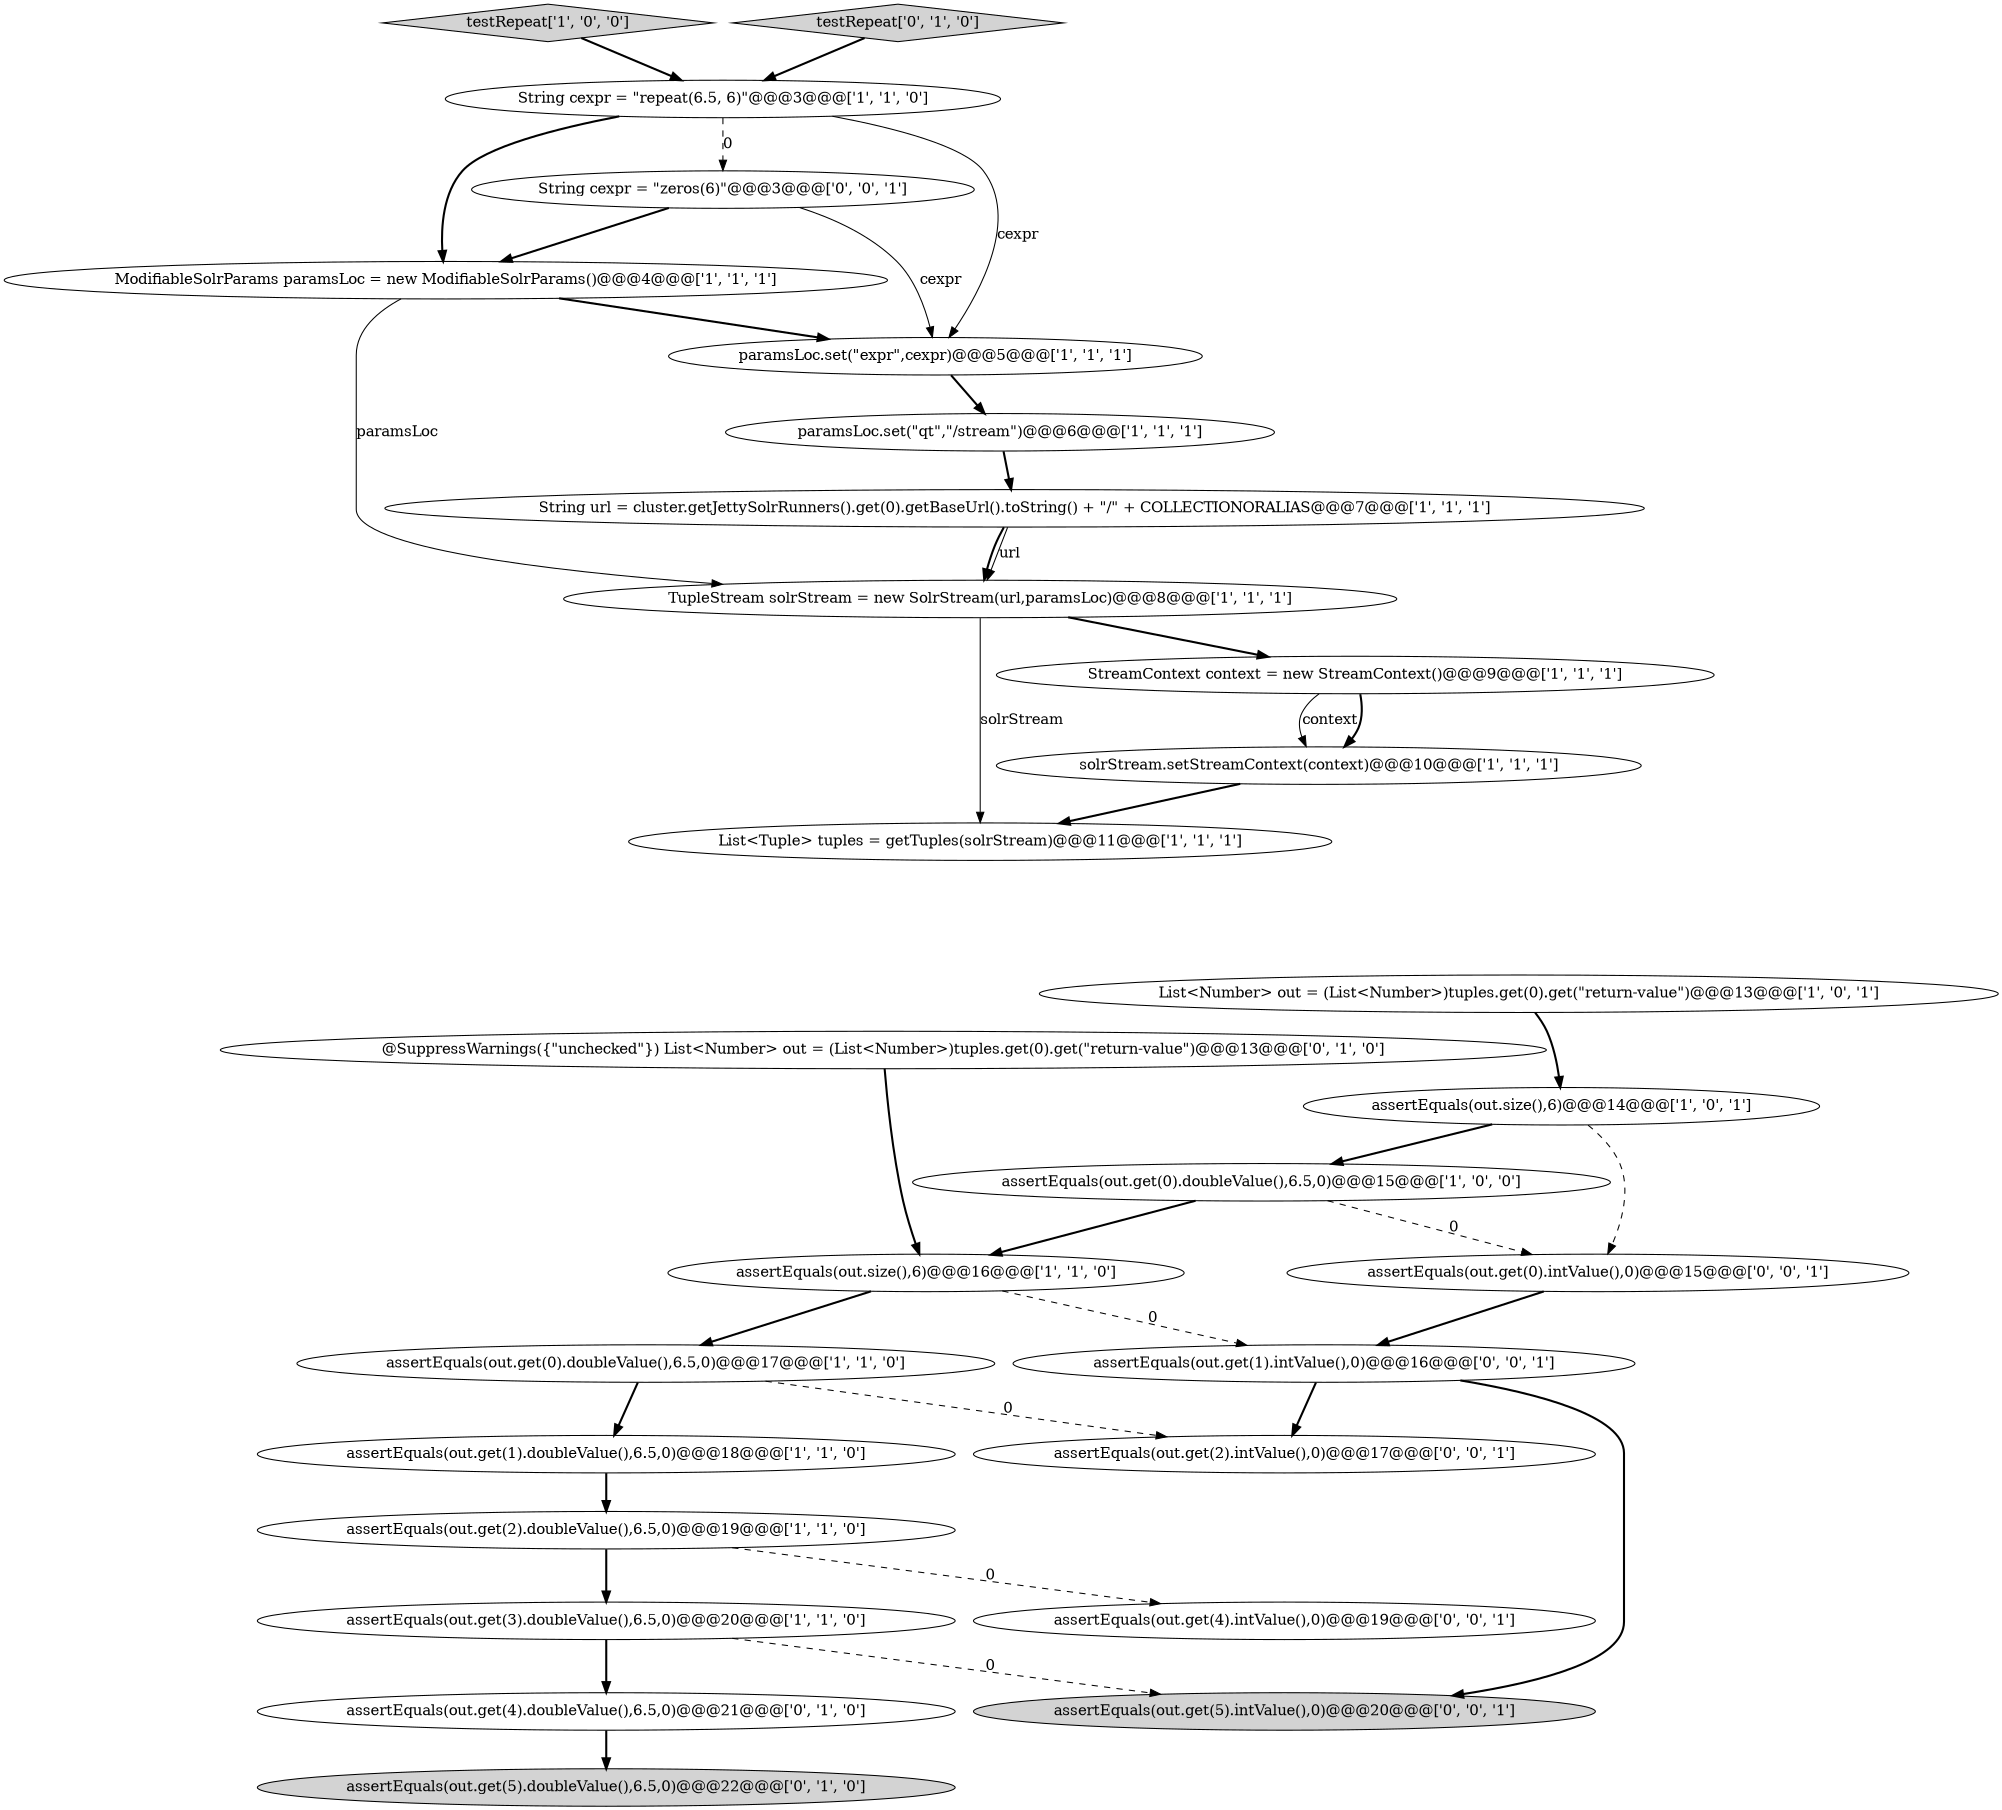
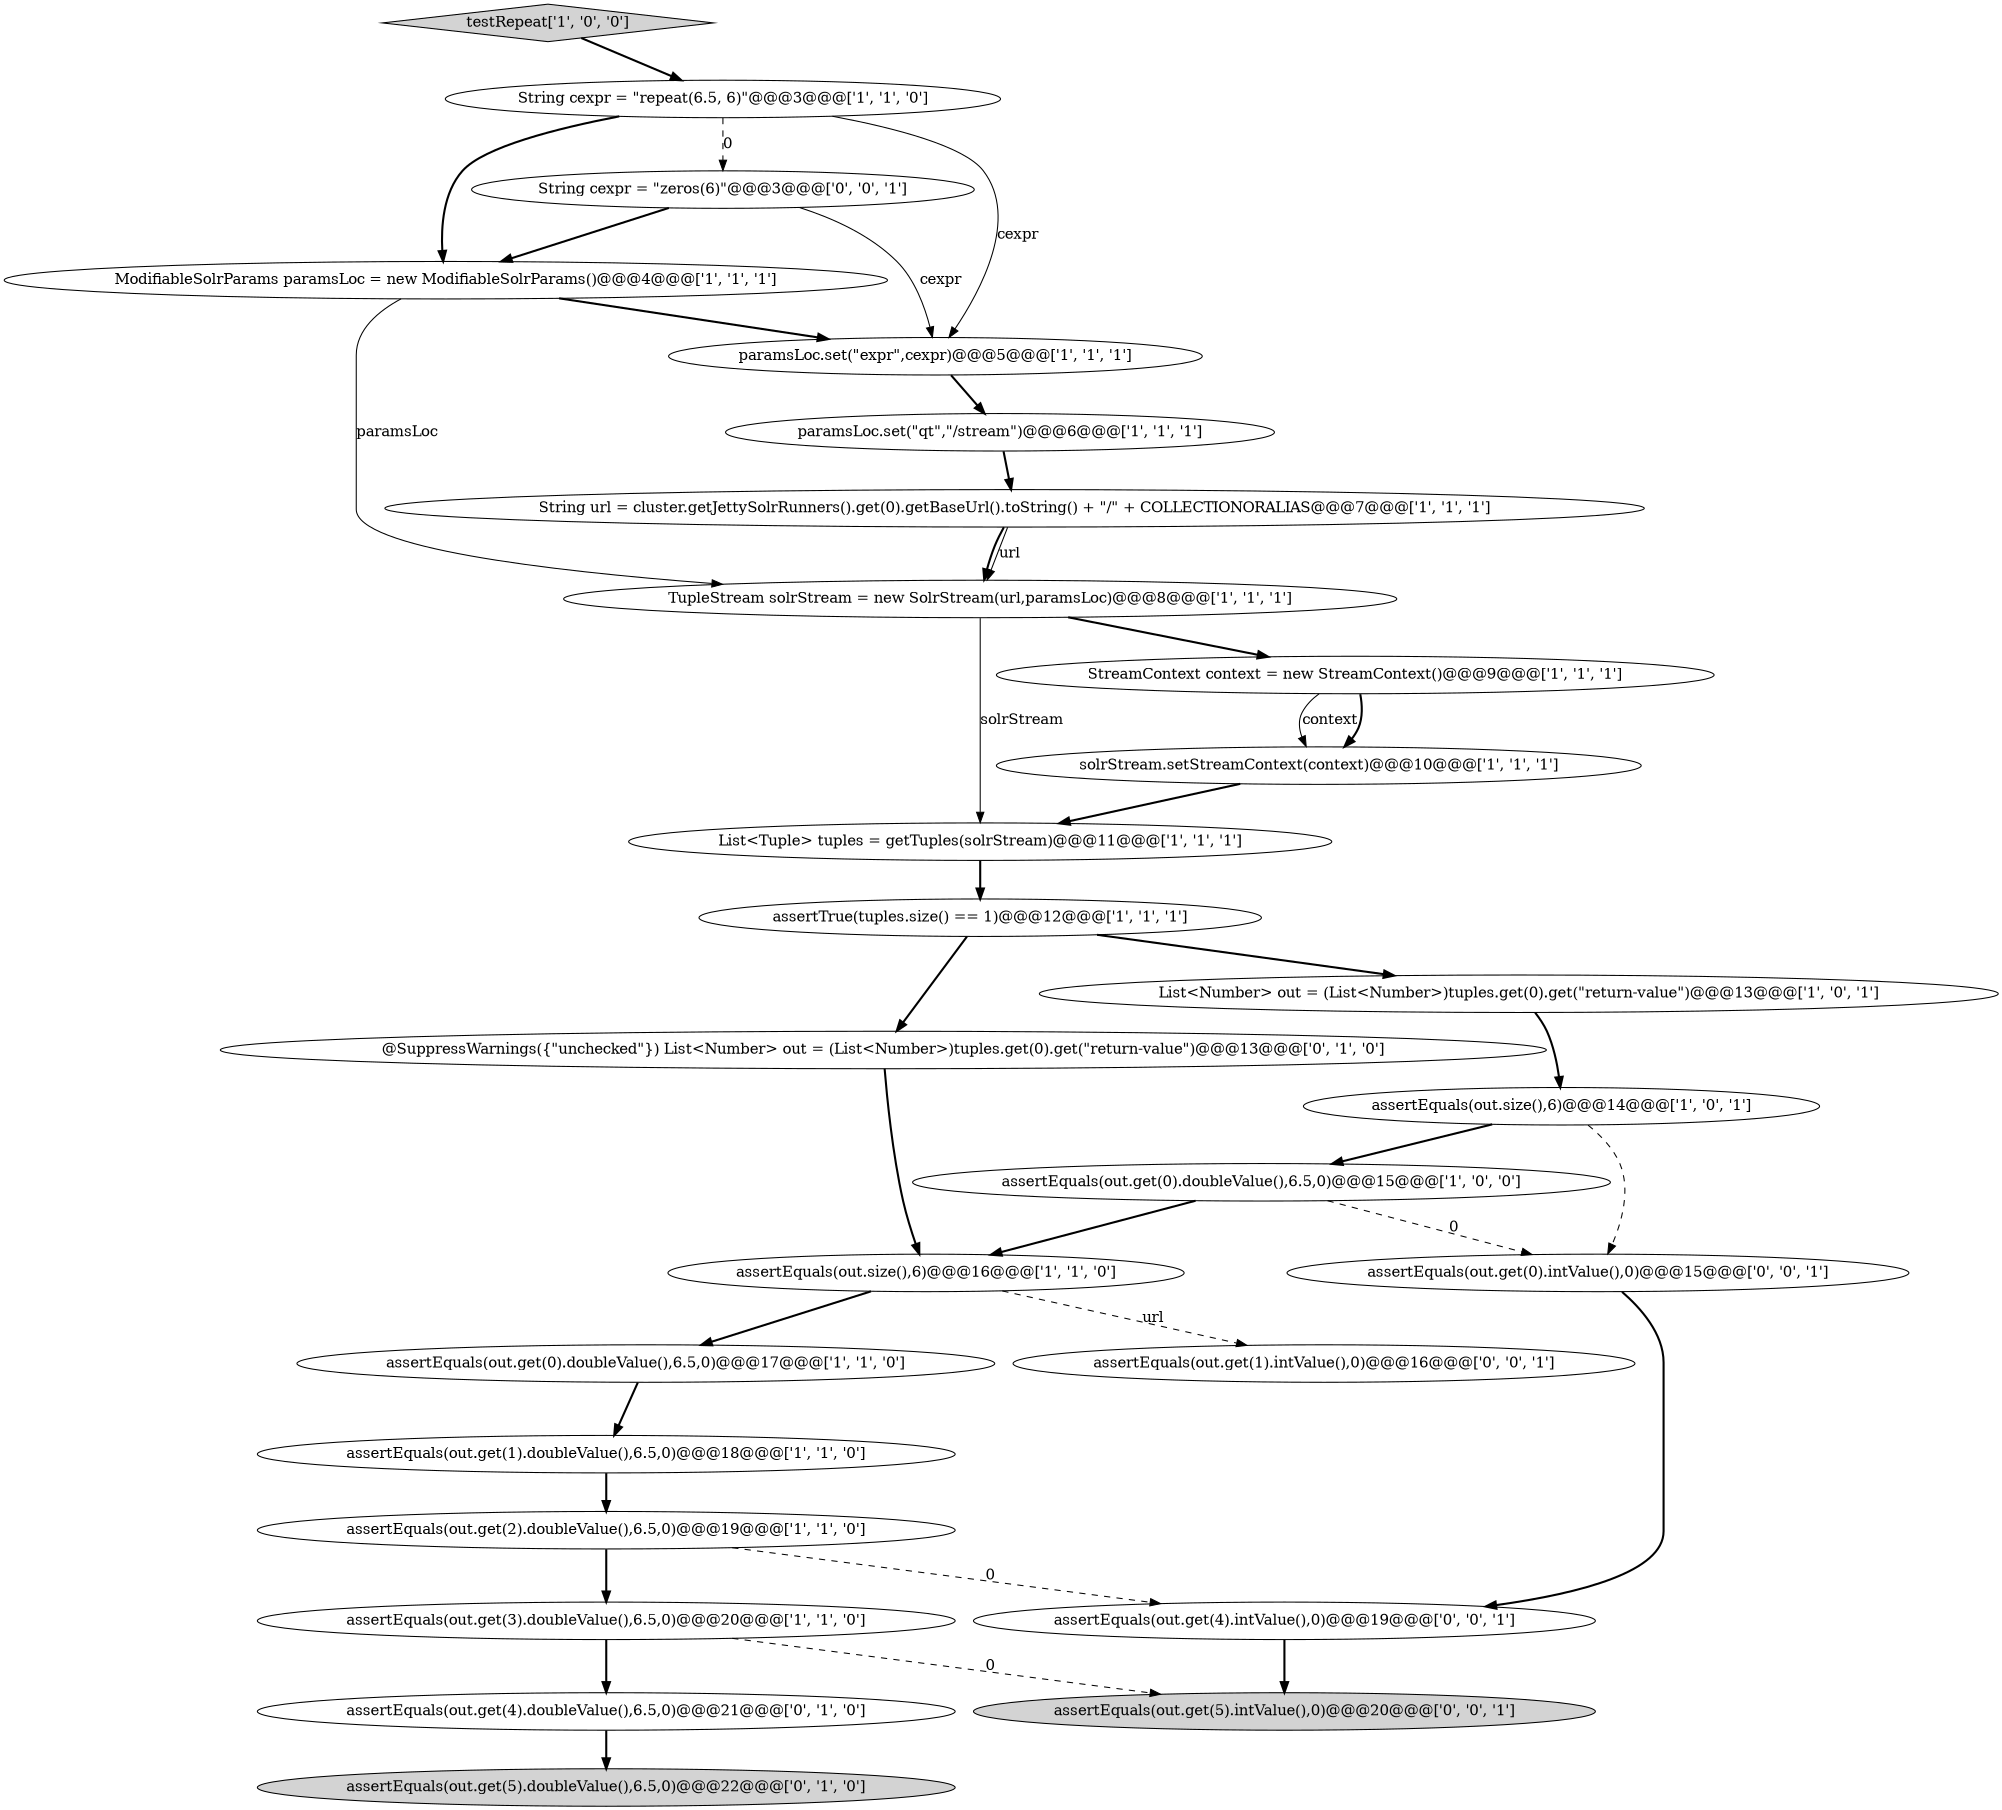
node "testRepeat['0', '1', '0']": removed
node "assertTrue(tuples.size() == 1)@@@12@@@['1', '1', '1']": added
edge "assertEquals(out.get(0).intValue(),0)@@@15@@@['0', '0', '1']" -> "assertEquals(out.get(1).intValue(),0)@@@16@@@['0', '0', '1']": now "assertEquals(out.get(0).intValue(),0)@@@15@@@['0', '0', '1']" -> "assertEquals(out.get(4).intValue(),0)@@@19@@@['0', '0', '1']"
edge "assertEquals(out.size(),6)@@@16@@@['1', '1', '0']" -> "assertEquals(out.get(1).intValue(),0)@@@16@@@['0', '0', '1']": label "0" -> "url"
node "assertEquals(out.get(2).intValue(),0)@@@17@@@['0', '0', '1']": removed
edge "assertEquals(out.get(1).intValue(),0)@@@16@@@['0', '0', '1']" -> "assertEquals(out.get(5).intValue(),0)@@@20@@@['0', '0', '1']": now "assertEquals(out.get(4).intValue(),0)@@@19@@@['0', '0', '1']" -> "assertEquals(out.get(5).intValue(),0)@@@20@@@['0', '0', '1']"
